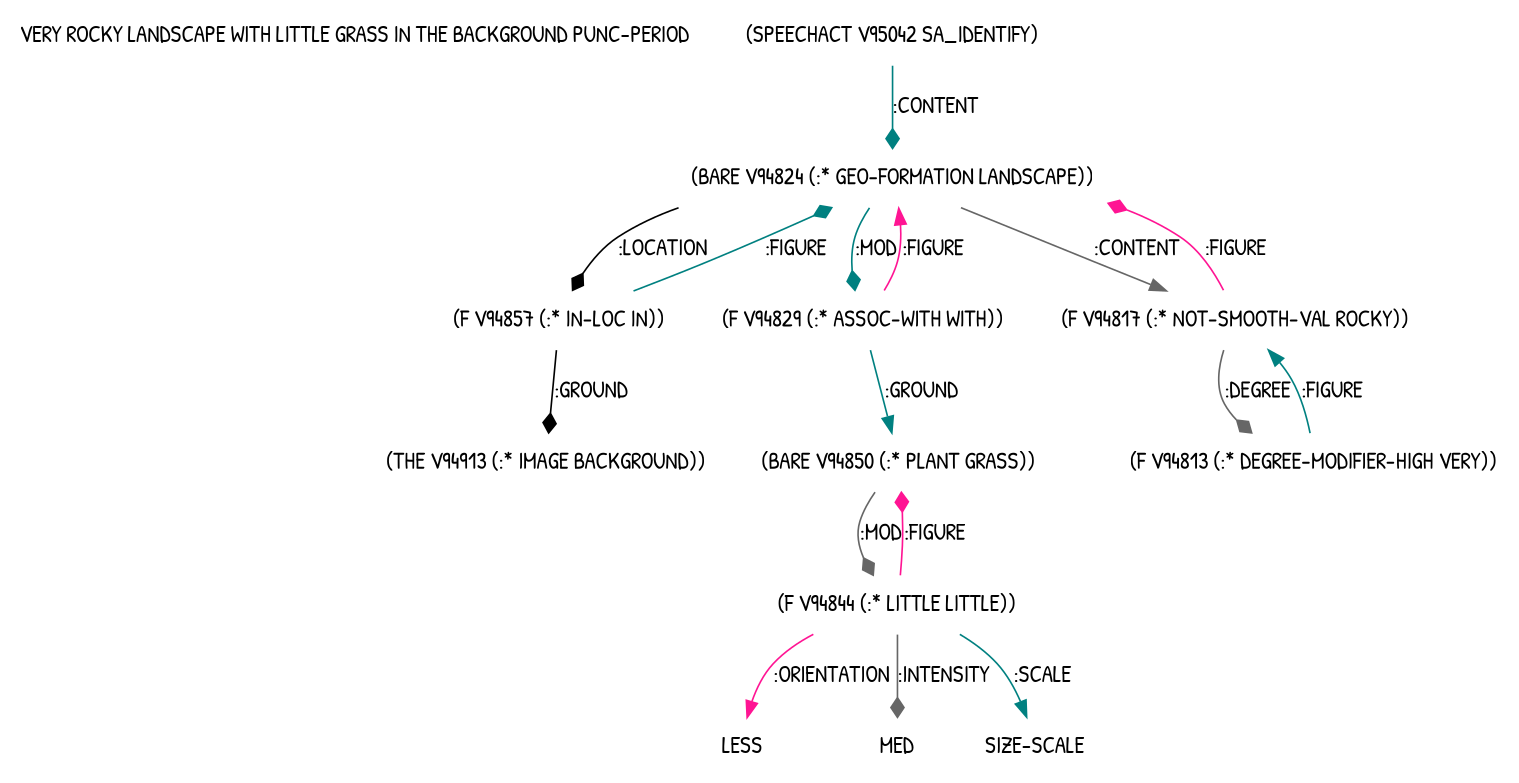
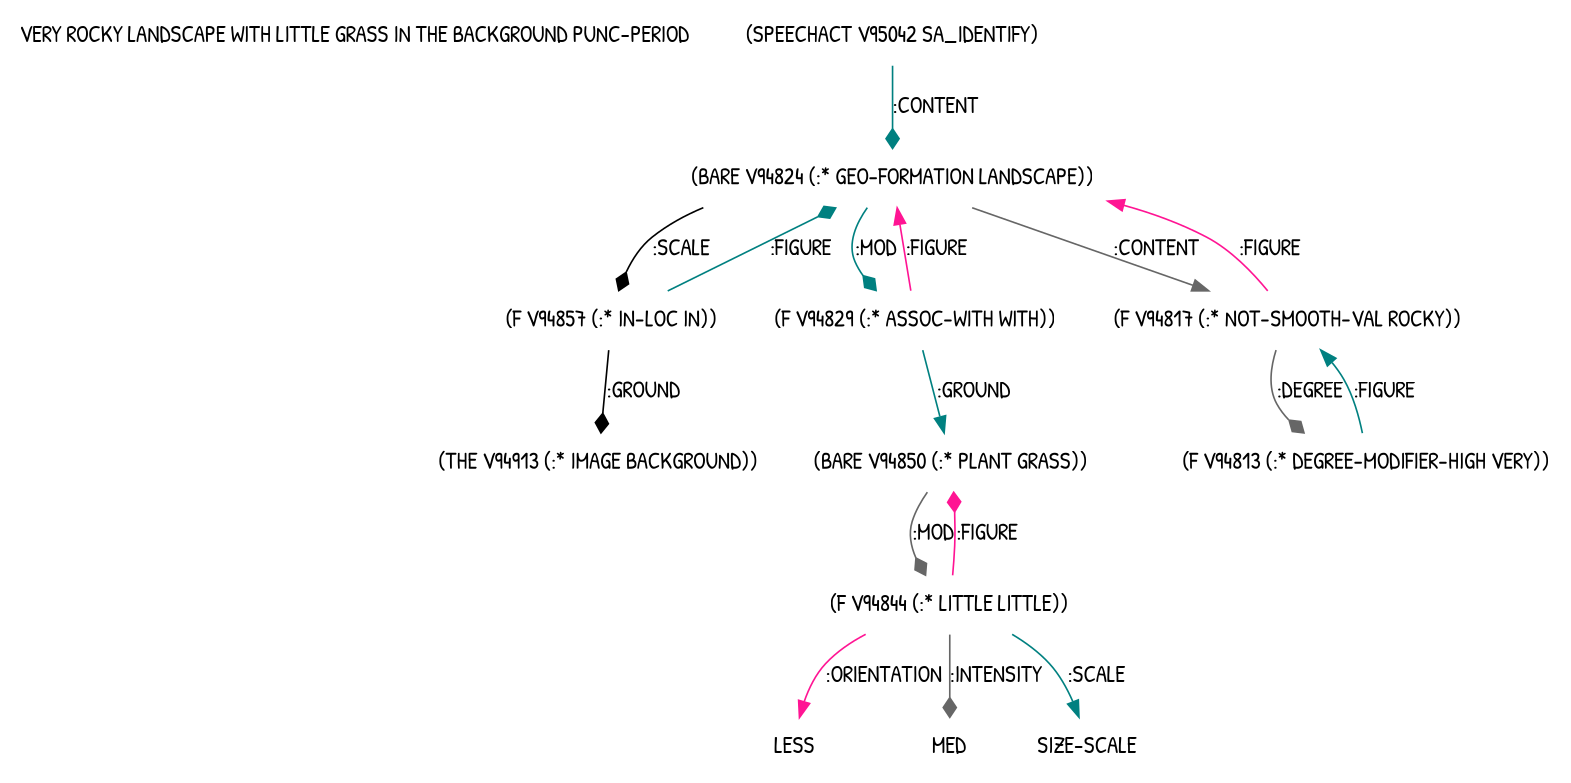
edge "(F V94817 (:* NOT-SMOOTH-VAL ROCKY))" -> "(BARE V94824 (:* GEO-FORMATION LANDSCAPE))": arrowhead diamond -> normal
edge "(BARE V94824 (:* GEO-FORMATION LANDSCAPE))" -> "(F V94857 (:* IN-LOC IN))": label ":LOCATION" -> ":SCALE"
